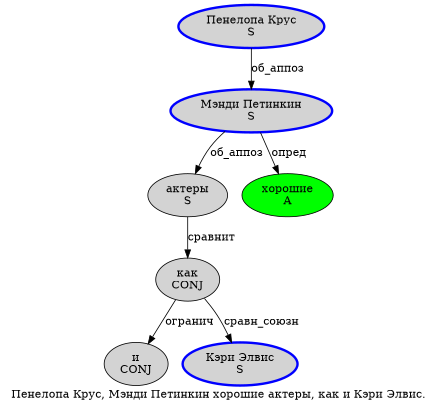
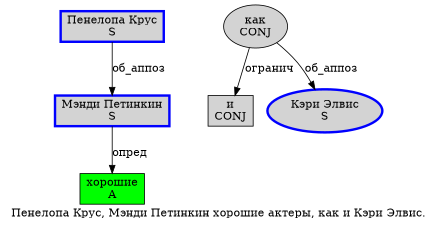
node "Пенелопа Крус S": shape ellipse -> box
node "Мэнди Петинкин S": shape ellipse -> box
node "актеры S": removed
node "хорошие A": shape ellipse -> box
edge "как CONJ" -> "Кэри Элвис S": label "сравн_союзн" -> "об_аппоз"
node "и CONJ": shape ellipse -> box
